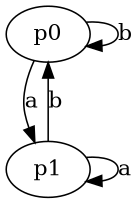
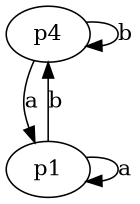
node "p0": label "p0" -> "p4"
